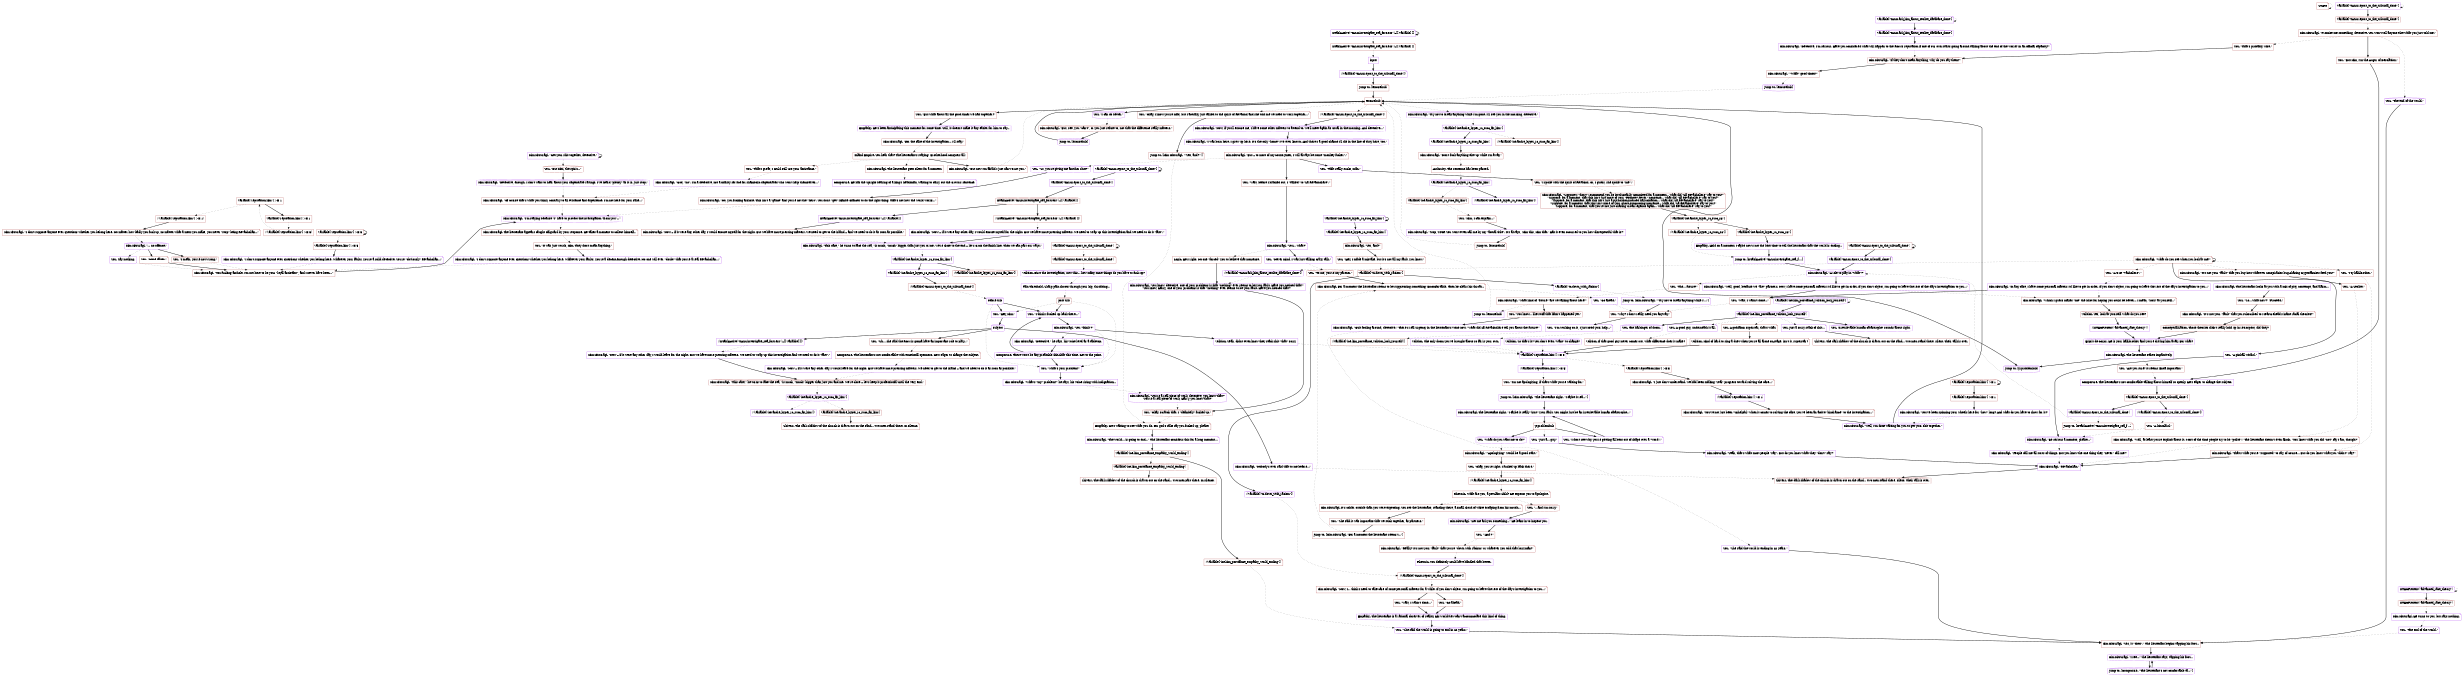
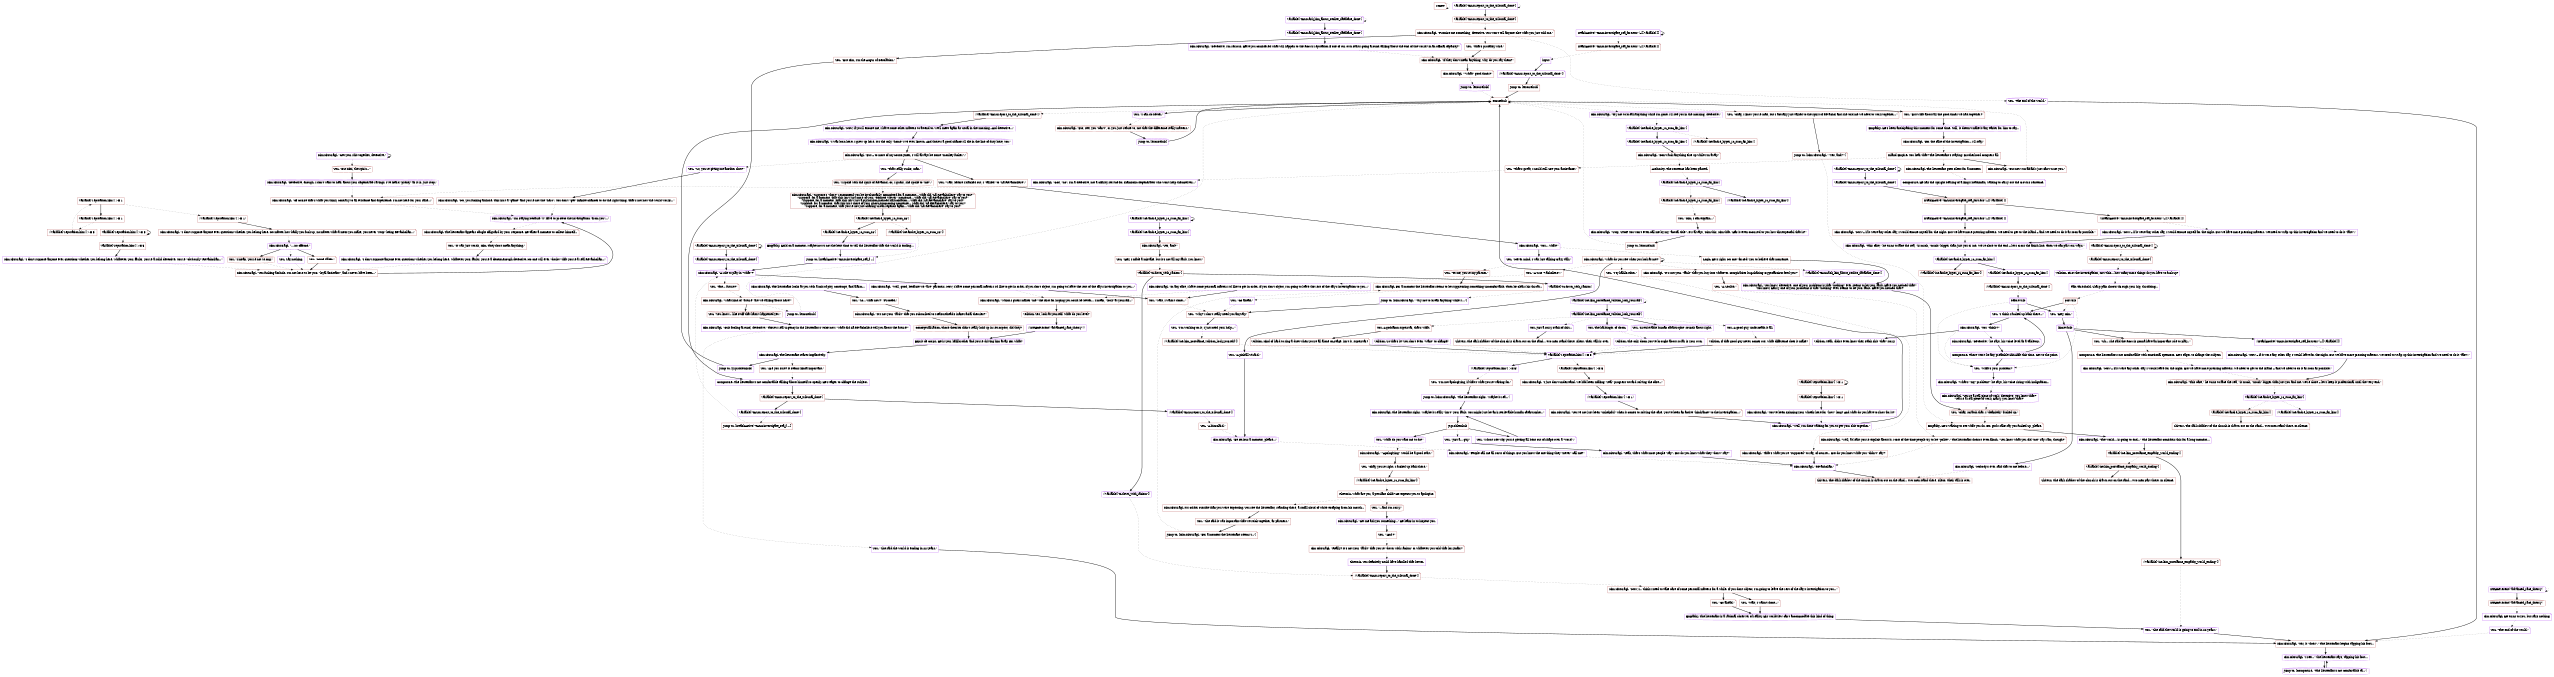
edge "excusehub" -> "Jump to: [yrproblemhub]": reversed
node "Volition: Yes, look at yourself. What do you see?": label "Volition: Yes, look at yourself. What do you see?" -> "Volition: Yes, look at yourself. What do you level?"
node "subject": label "subject" -> "kimrevhub"
node "Jump to: [yrproblemhub]": shape cylinder -> note
